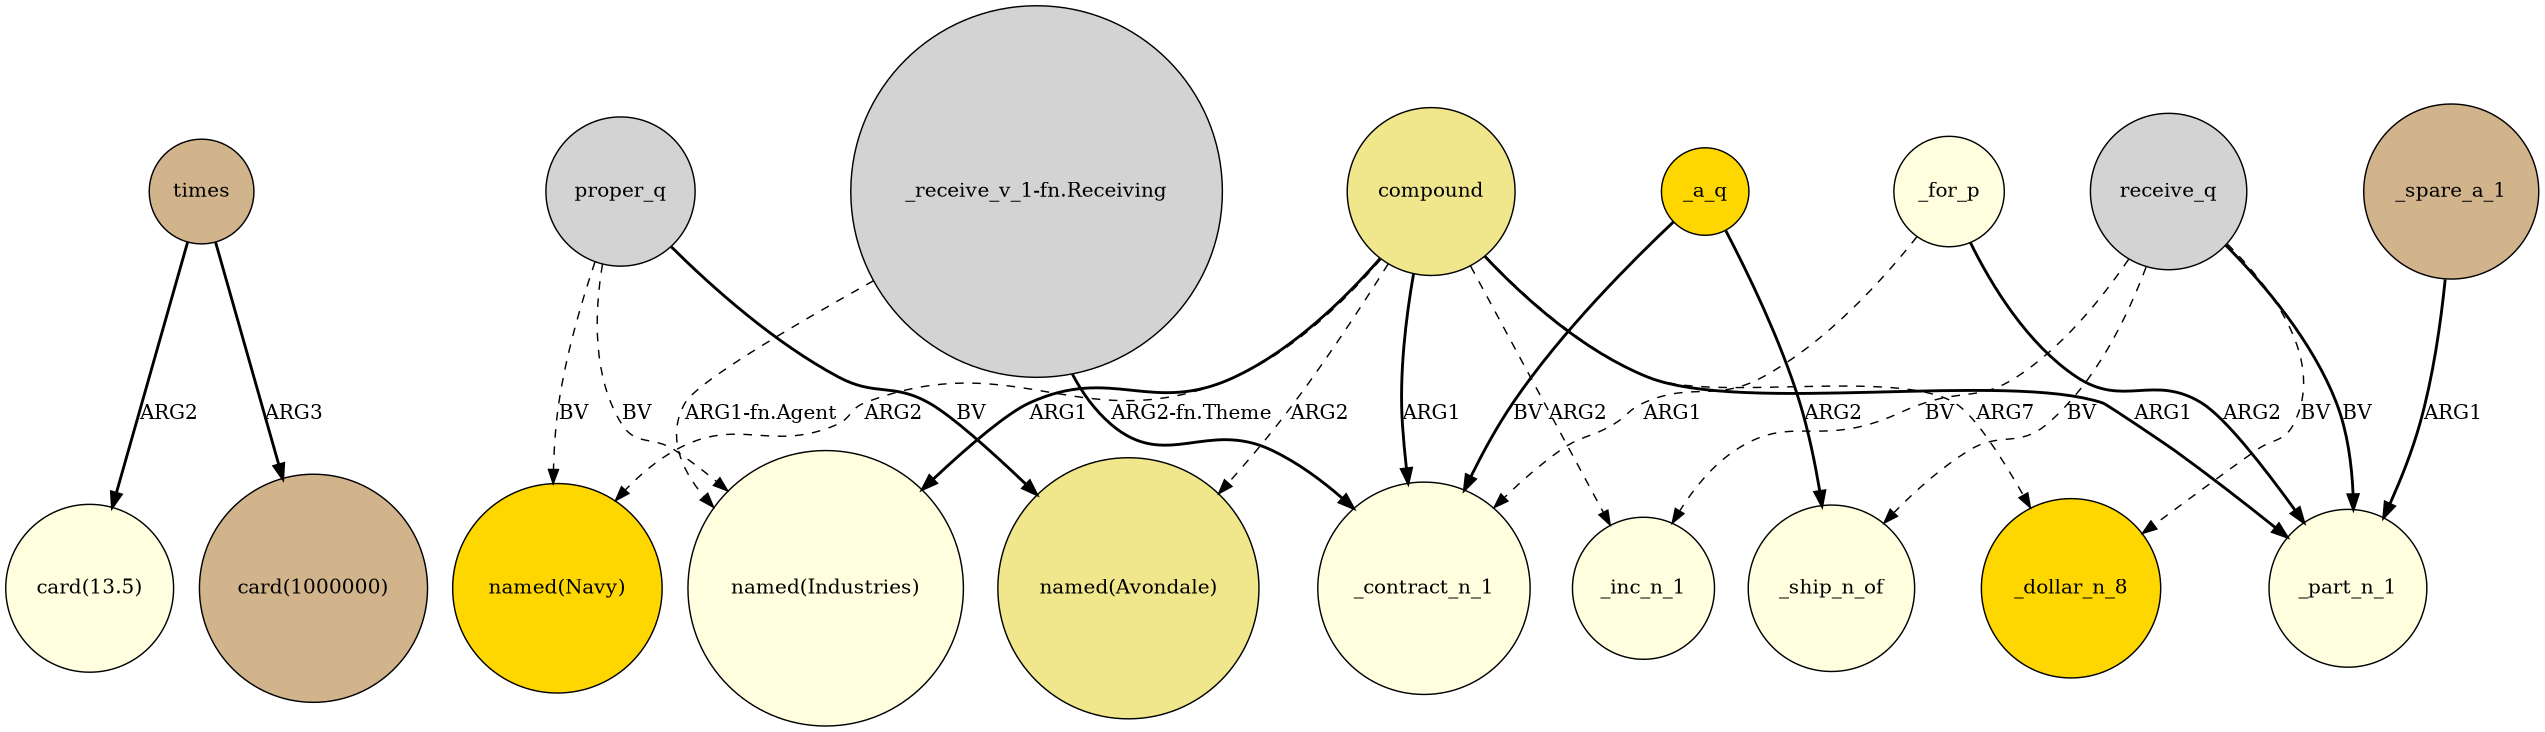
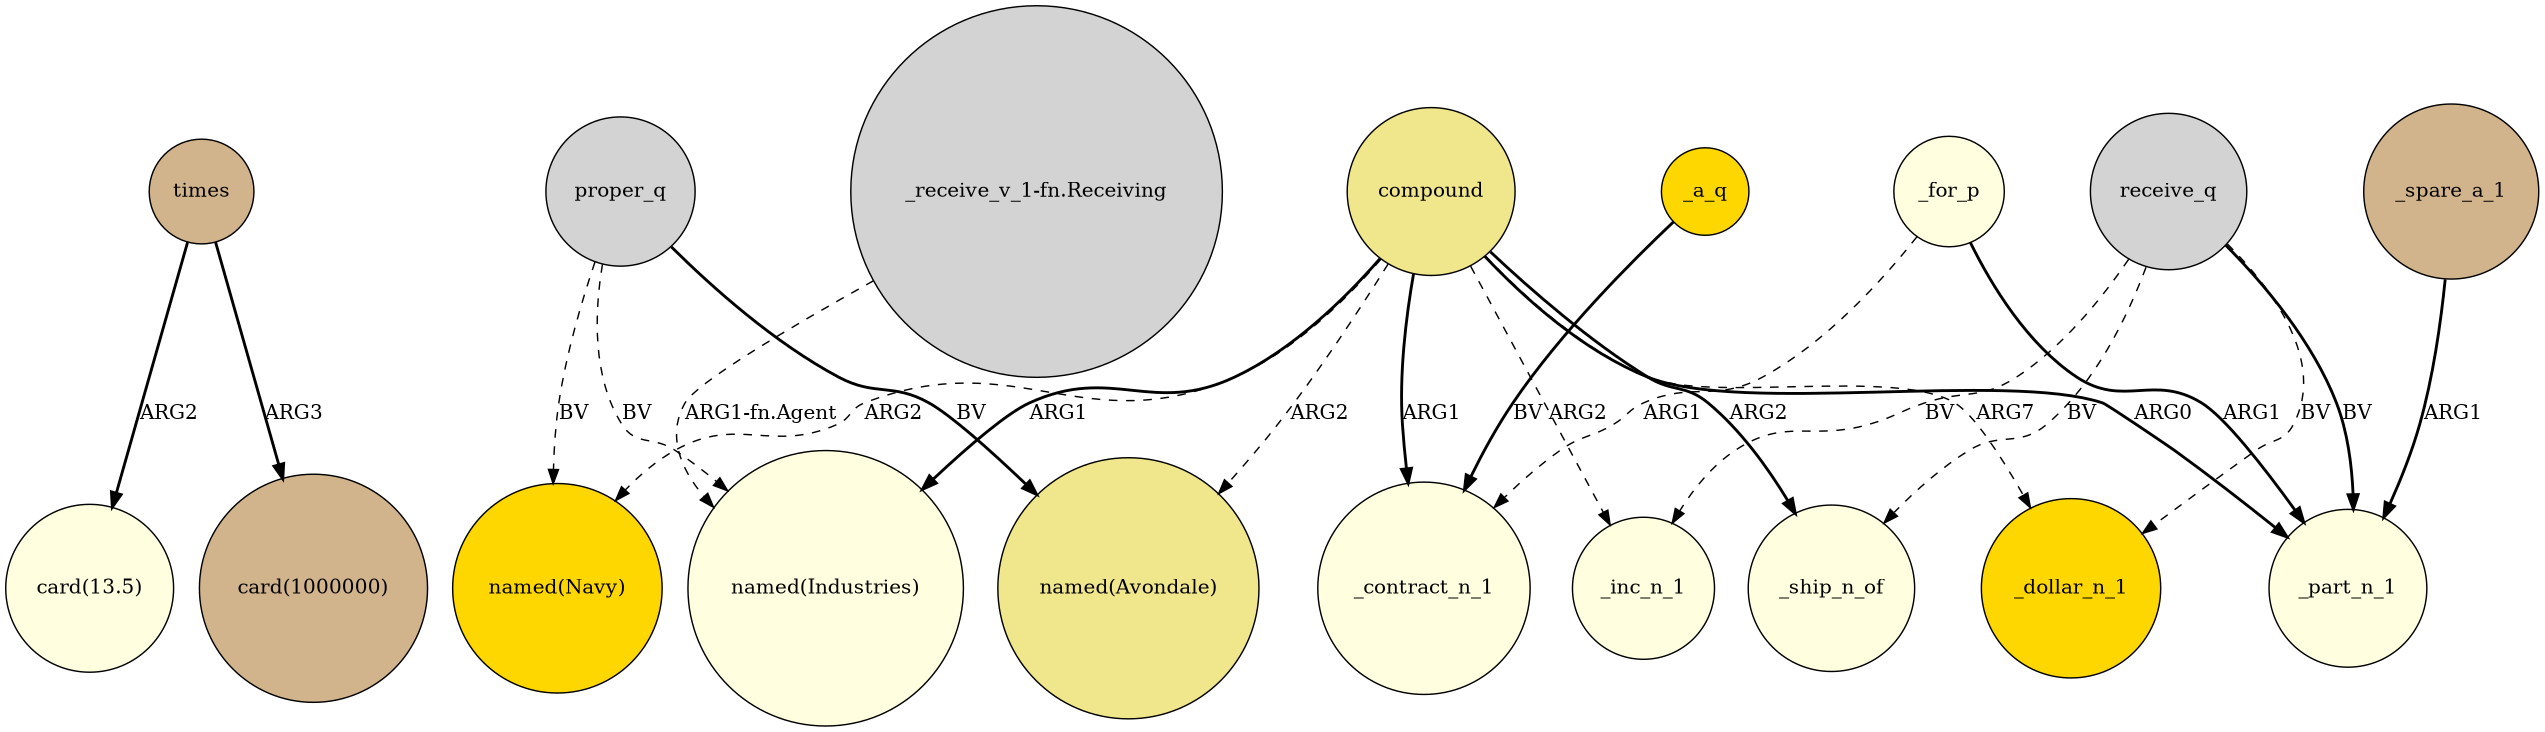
edge "_a_q" -> "_ship_n_of": now "compound" -> "_ship_n_of"
edge "compound" -> "_part_n_1": label "ARG1" -> "ARG0"
edge "_for_p" -> "_part_n_1": label "ARG2" -> "ARG1"
edge "_receive_v_1-fn.Receiving" -> "_contract_n_1": removed, label "ARG2-fn.Theme"
node "_dollar_n_8": label "_dollar_n_8" -> "_dollar_n_1"
